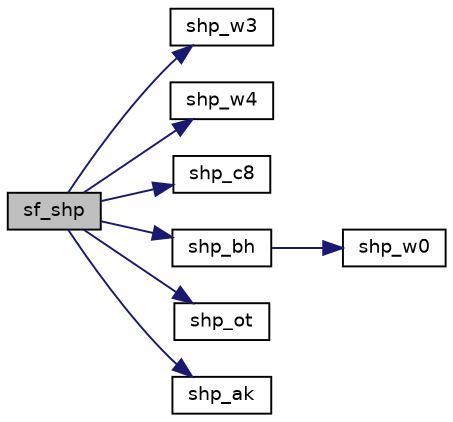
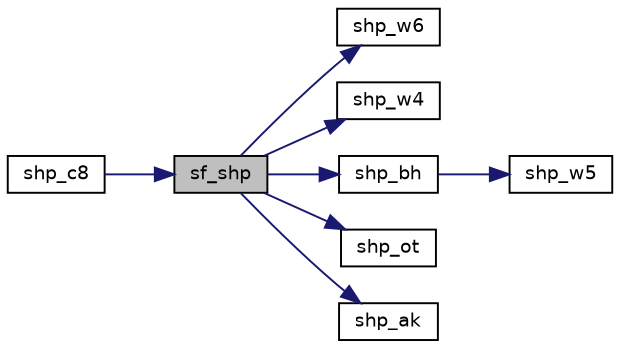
node "shp_w3": label "shp_w3" -> "shp_w6"
edge "sf_shp" -> "shp_c8": reversed
node "shp_w0": label "shp_w0" -> "shp_w5"
